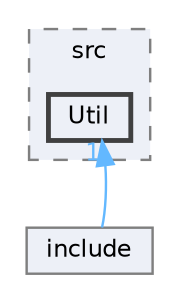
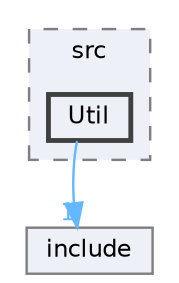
edge "include" -> "Util": reversed
